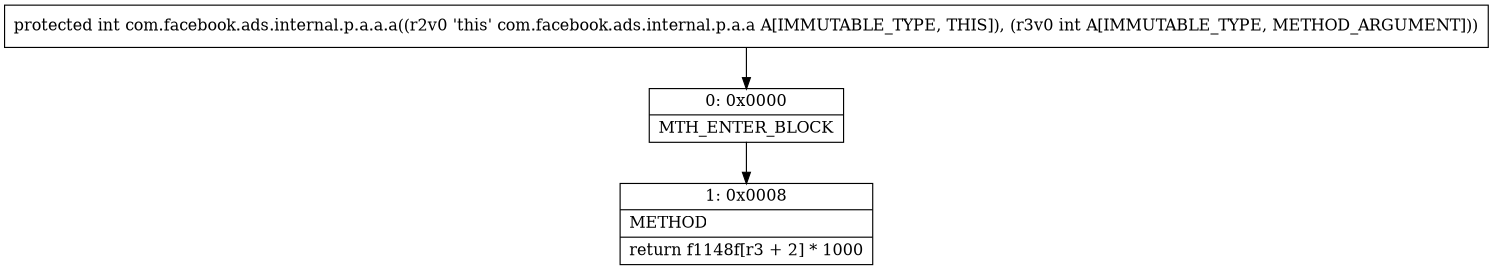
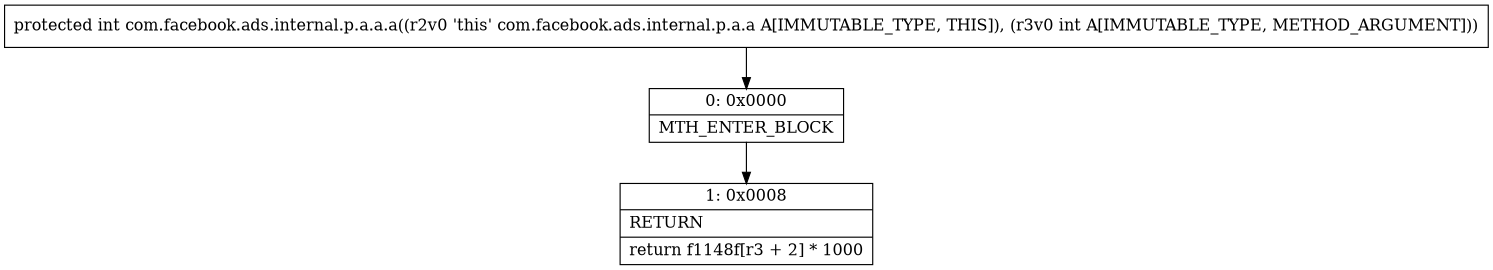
node "1: 0x0008": text "METHOD" -> "RETURN"
